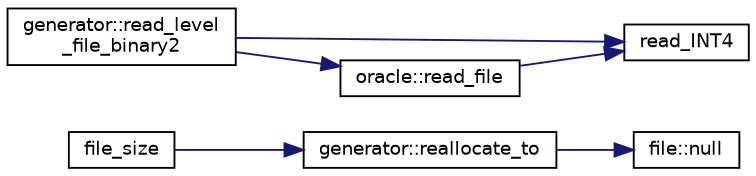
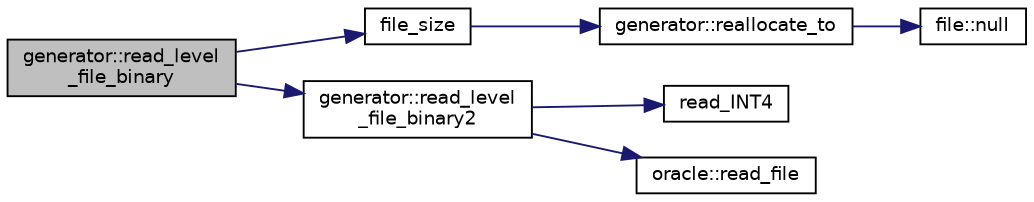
edge "oracle::read_file" -> "read_INT4": removed
node "generator::read_level _file_binary": added
